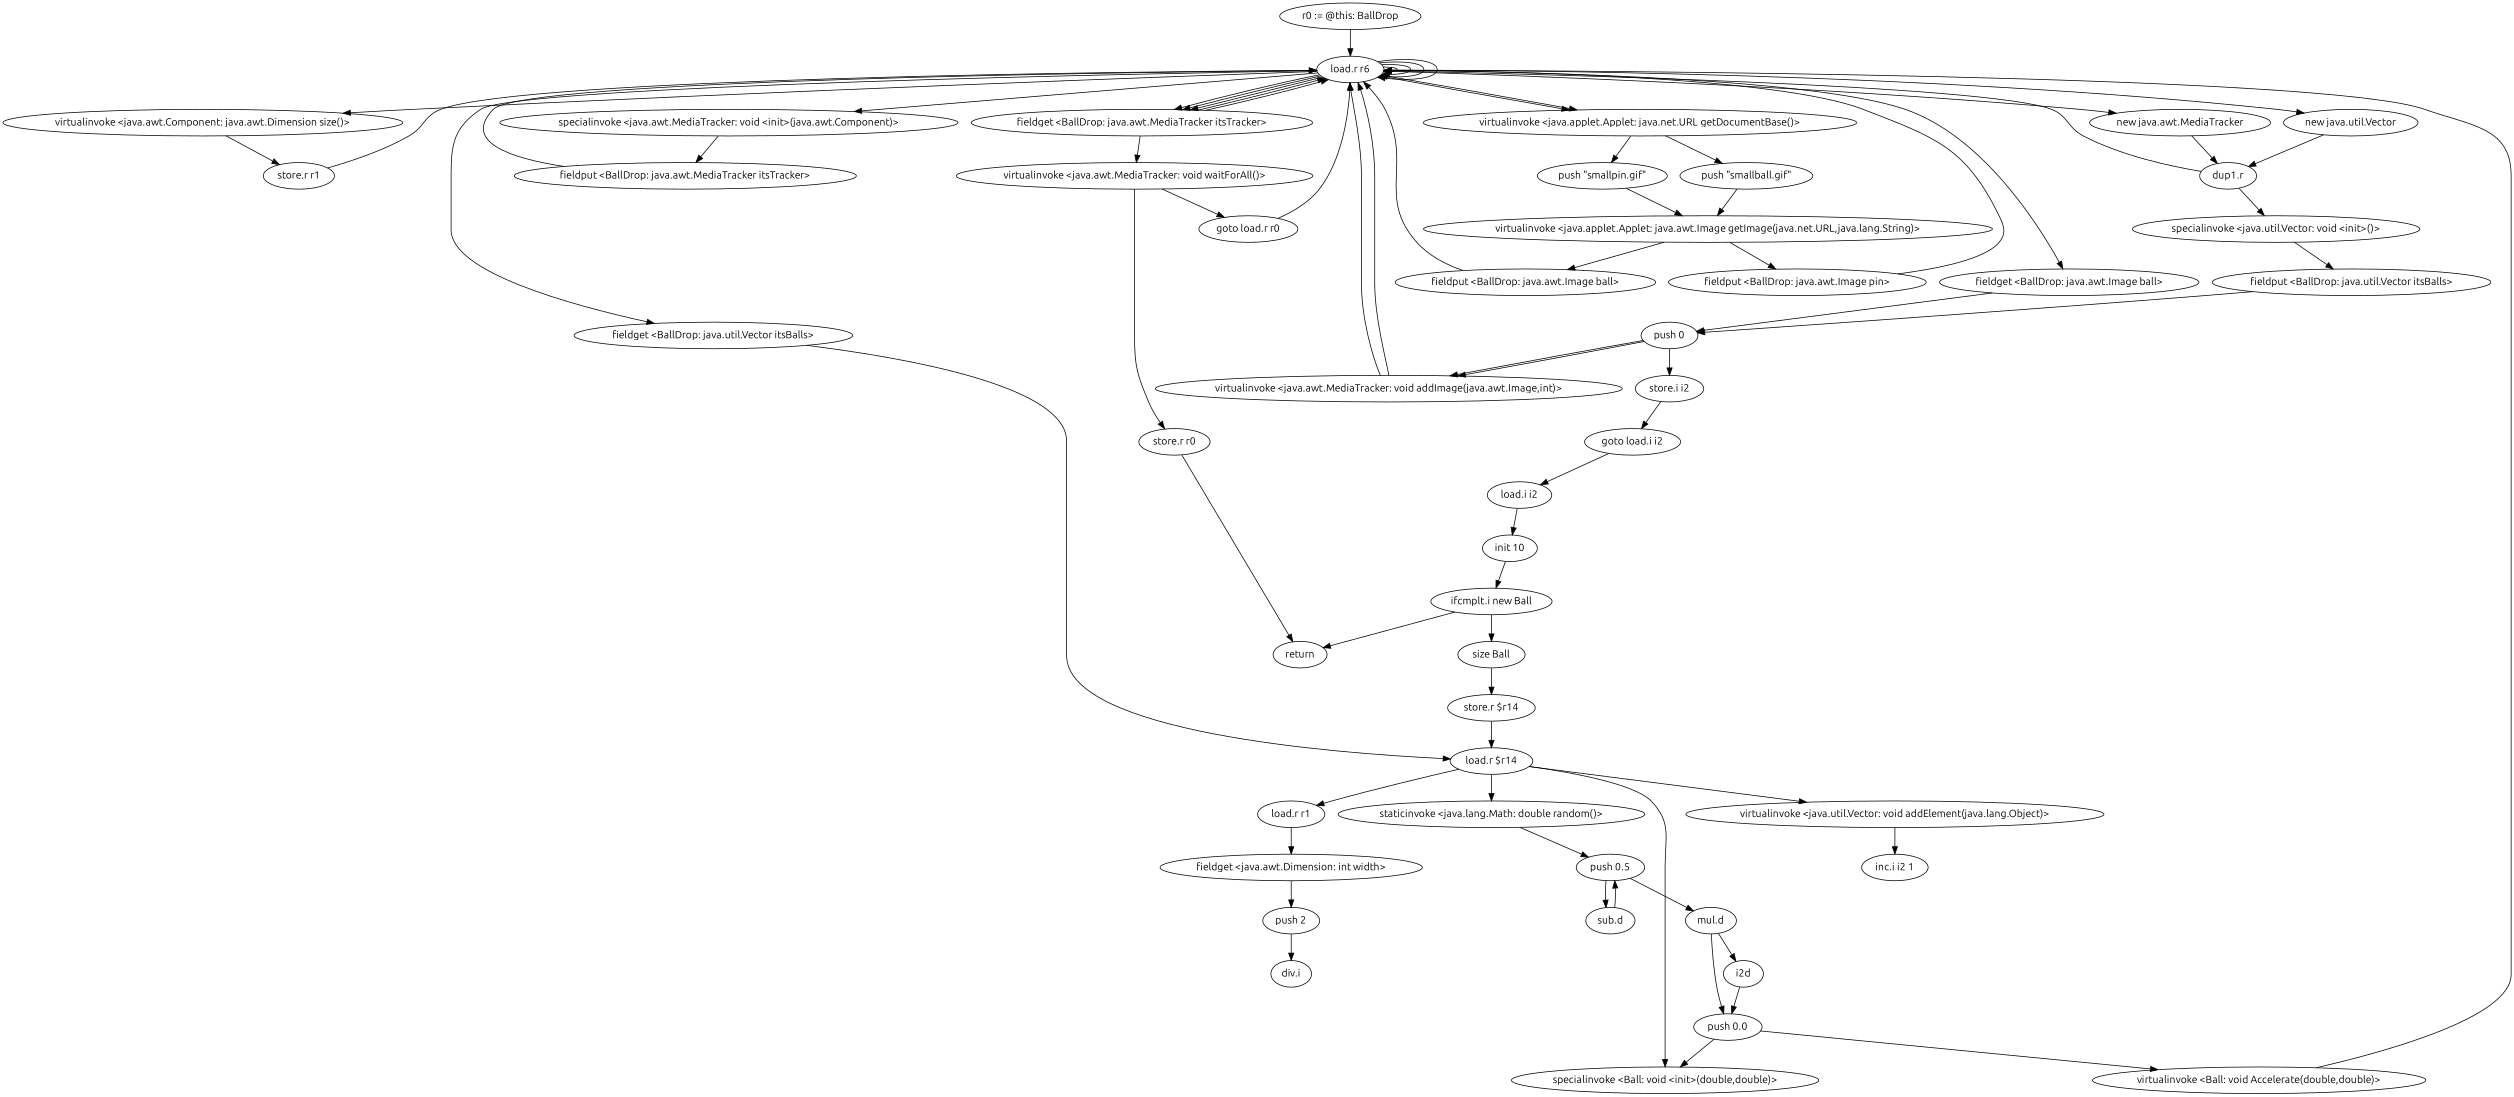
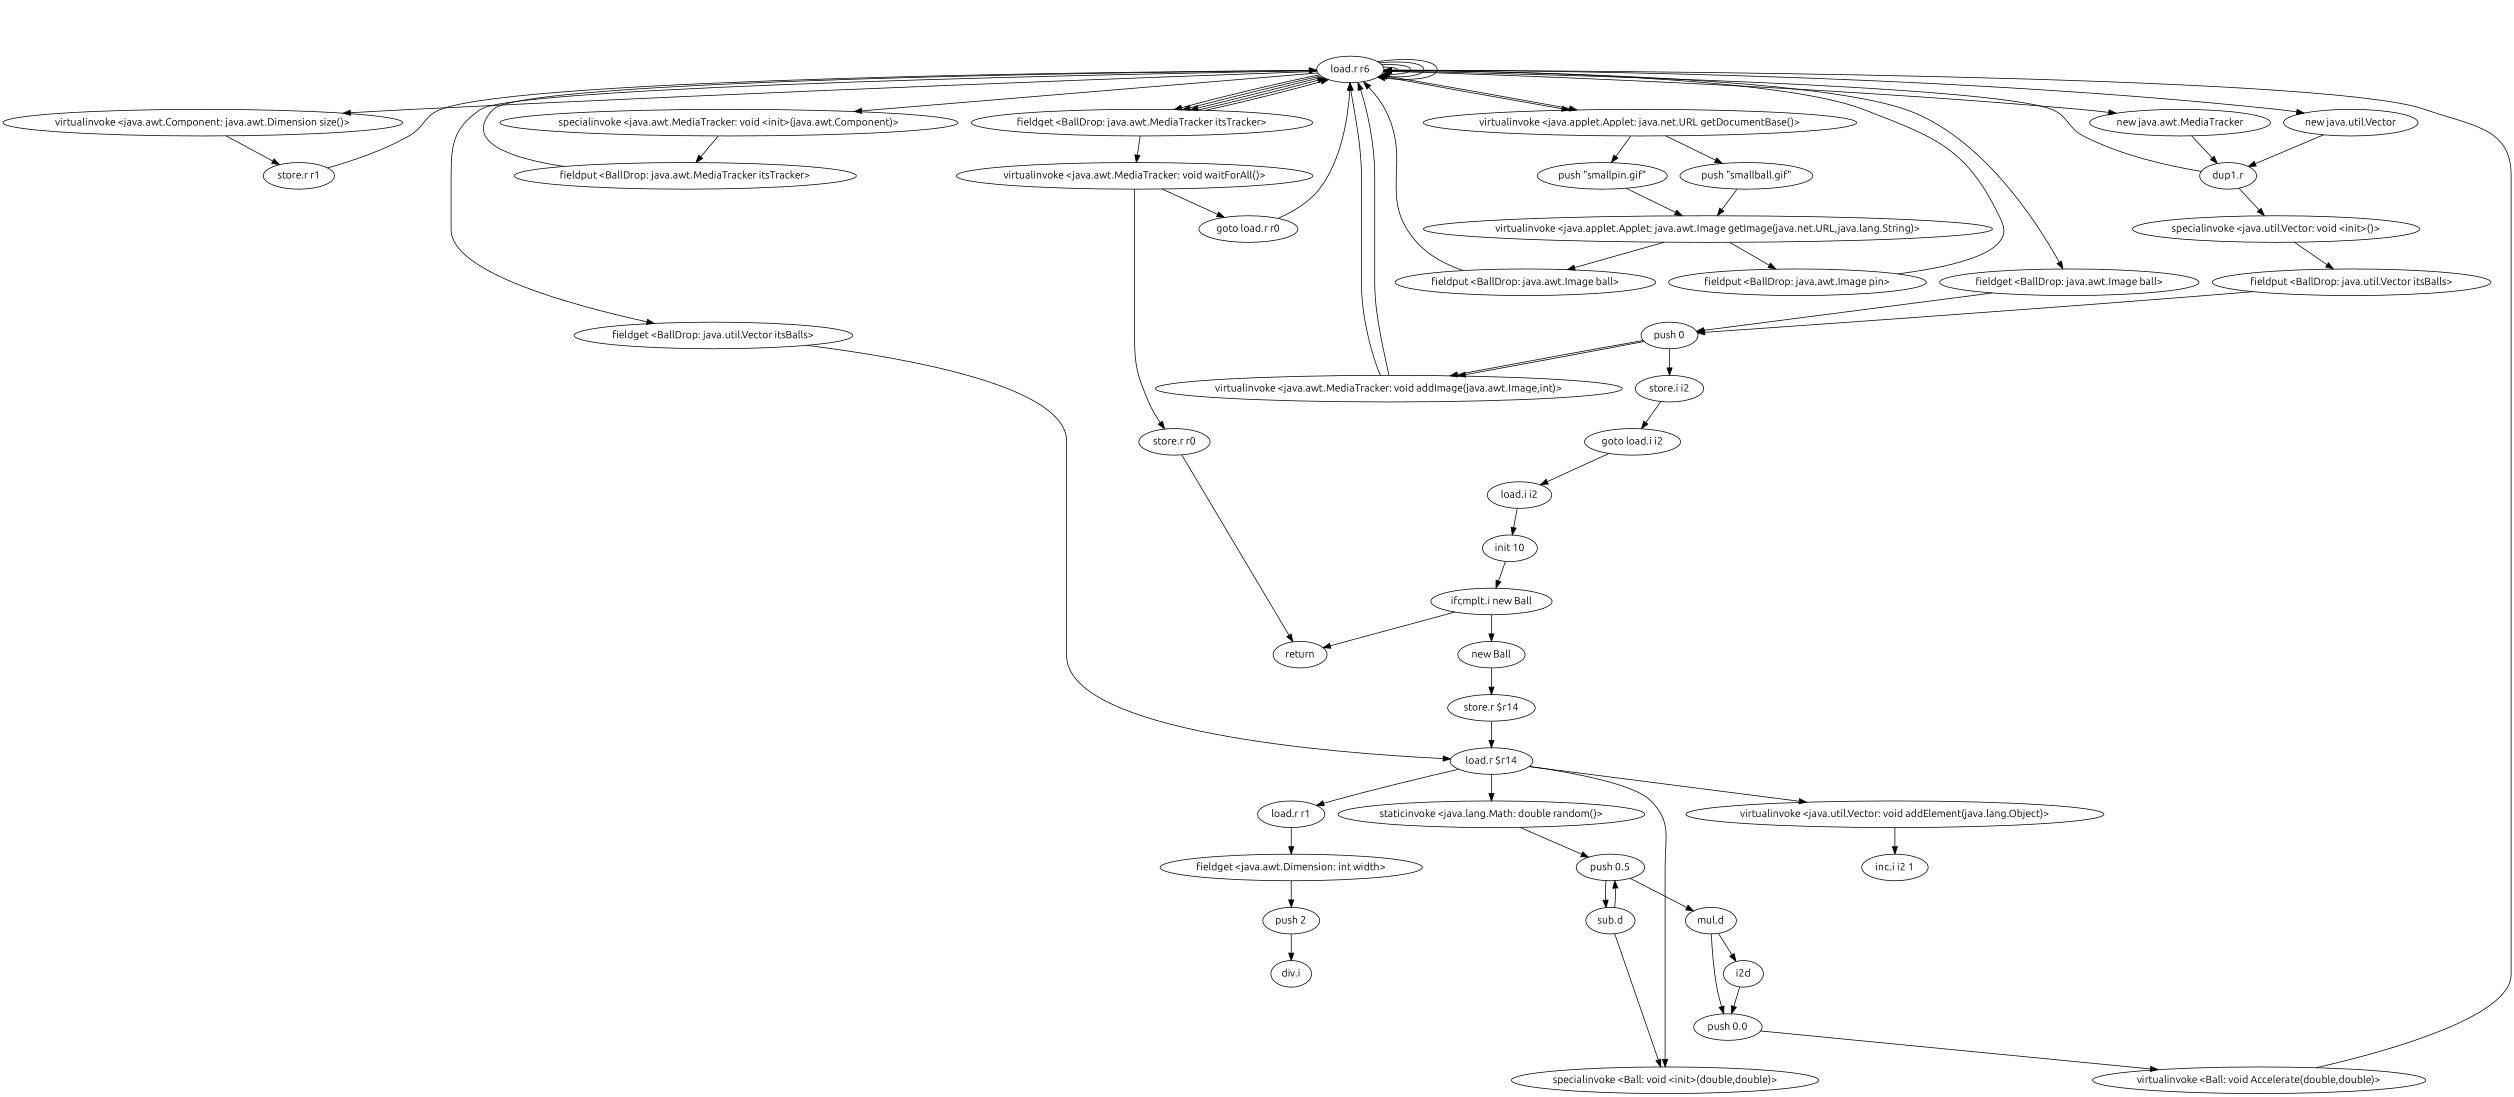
node "r0 := @this: BallDrop": removed
node "size Ball": label "size Ball" -> "new Ball"
edge "push 0.0" -> "specialinvoke <Ball: void <init>(double,double)>": now "sub.d" -> "specialinvoke <Ball: void <init>(double,double)>"
